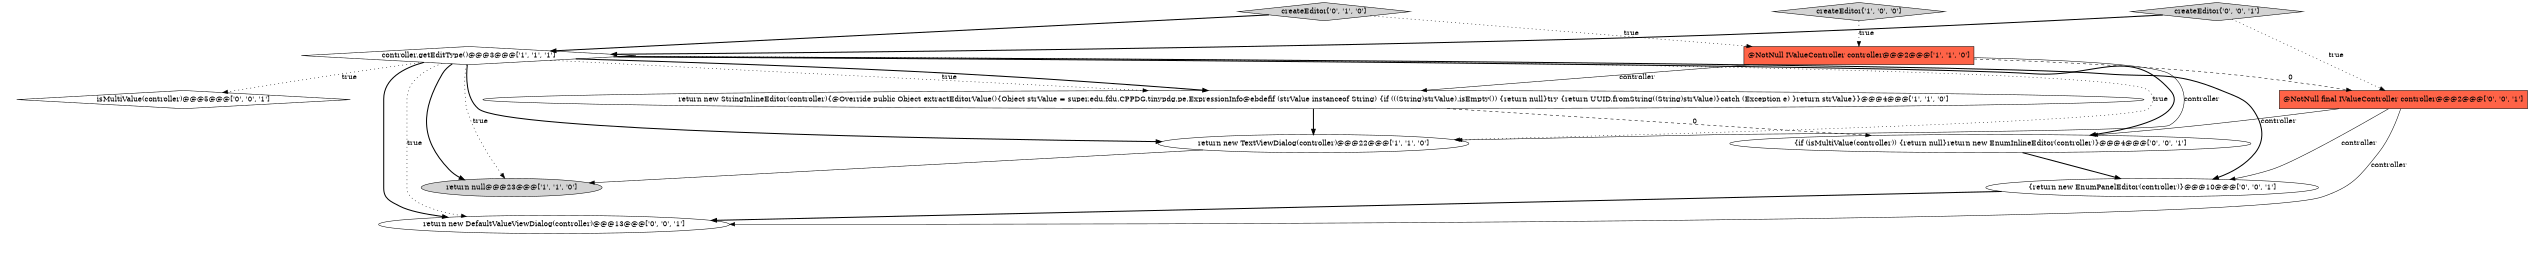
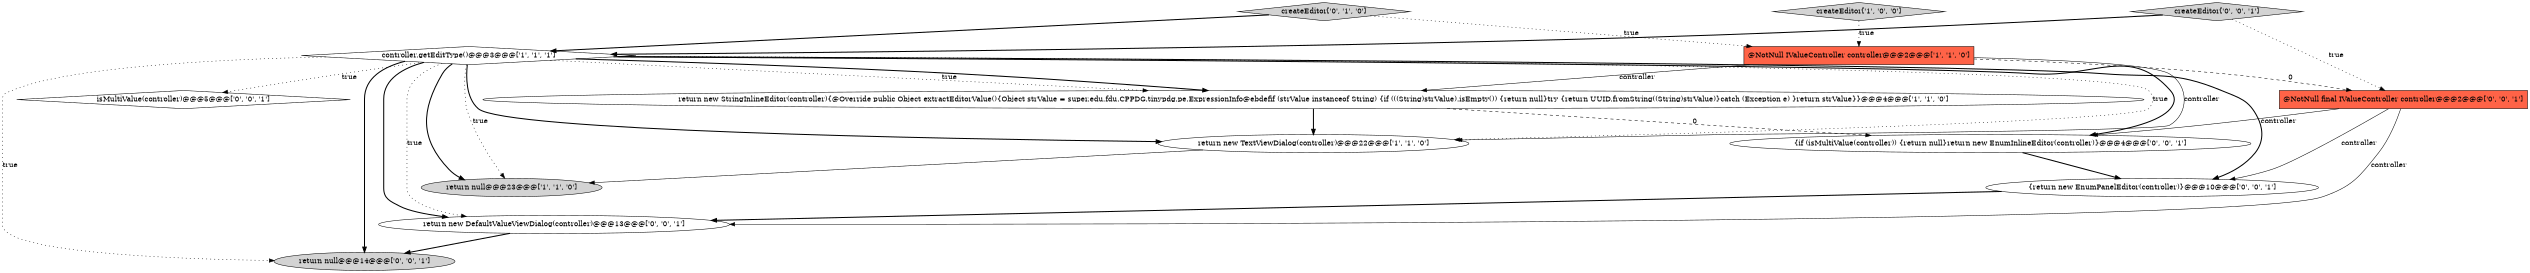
node "return null@@@14@@@['0', '0', '1']": added
